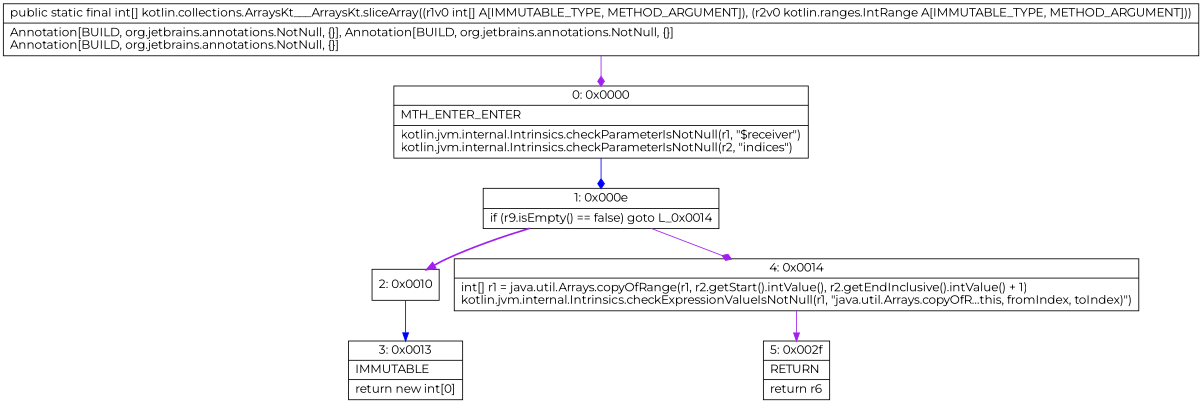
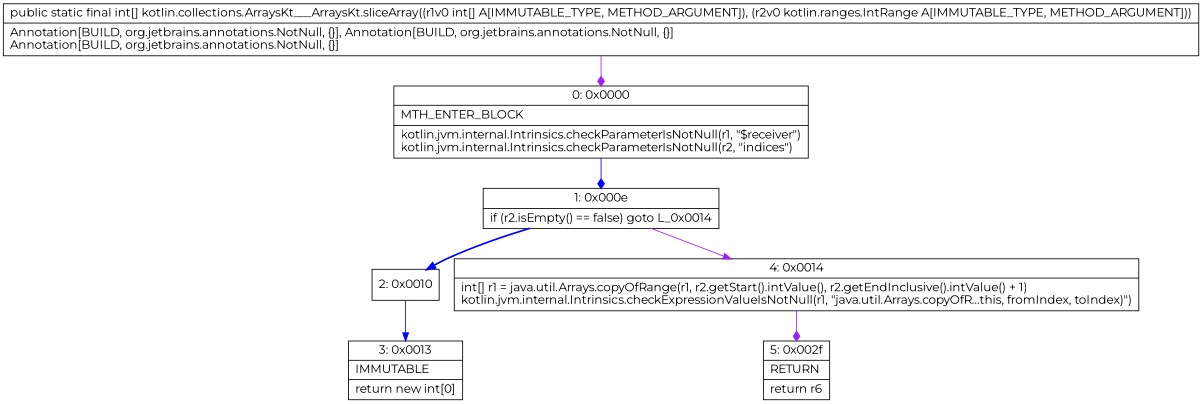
node "0: 0x0000": text "MTH_ENTER_ENTER" -> "MTH_ENTER_BLOCK"
node "1: 0x000e": text "if (r9.isEmpty() == false) goto L_0x0014" -> "if (r2.isEmpty() == false) goto L_0x0014"
edge "1: 0x000e" -> "4: 0x0014": arrowhead diamond -> normal
edge "1: 0x000e" -> "2: 0x0010": color purple -> blue
edge "4: 0x0014" -> "5: 0x002f": arrowhead normal -> diamond
